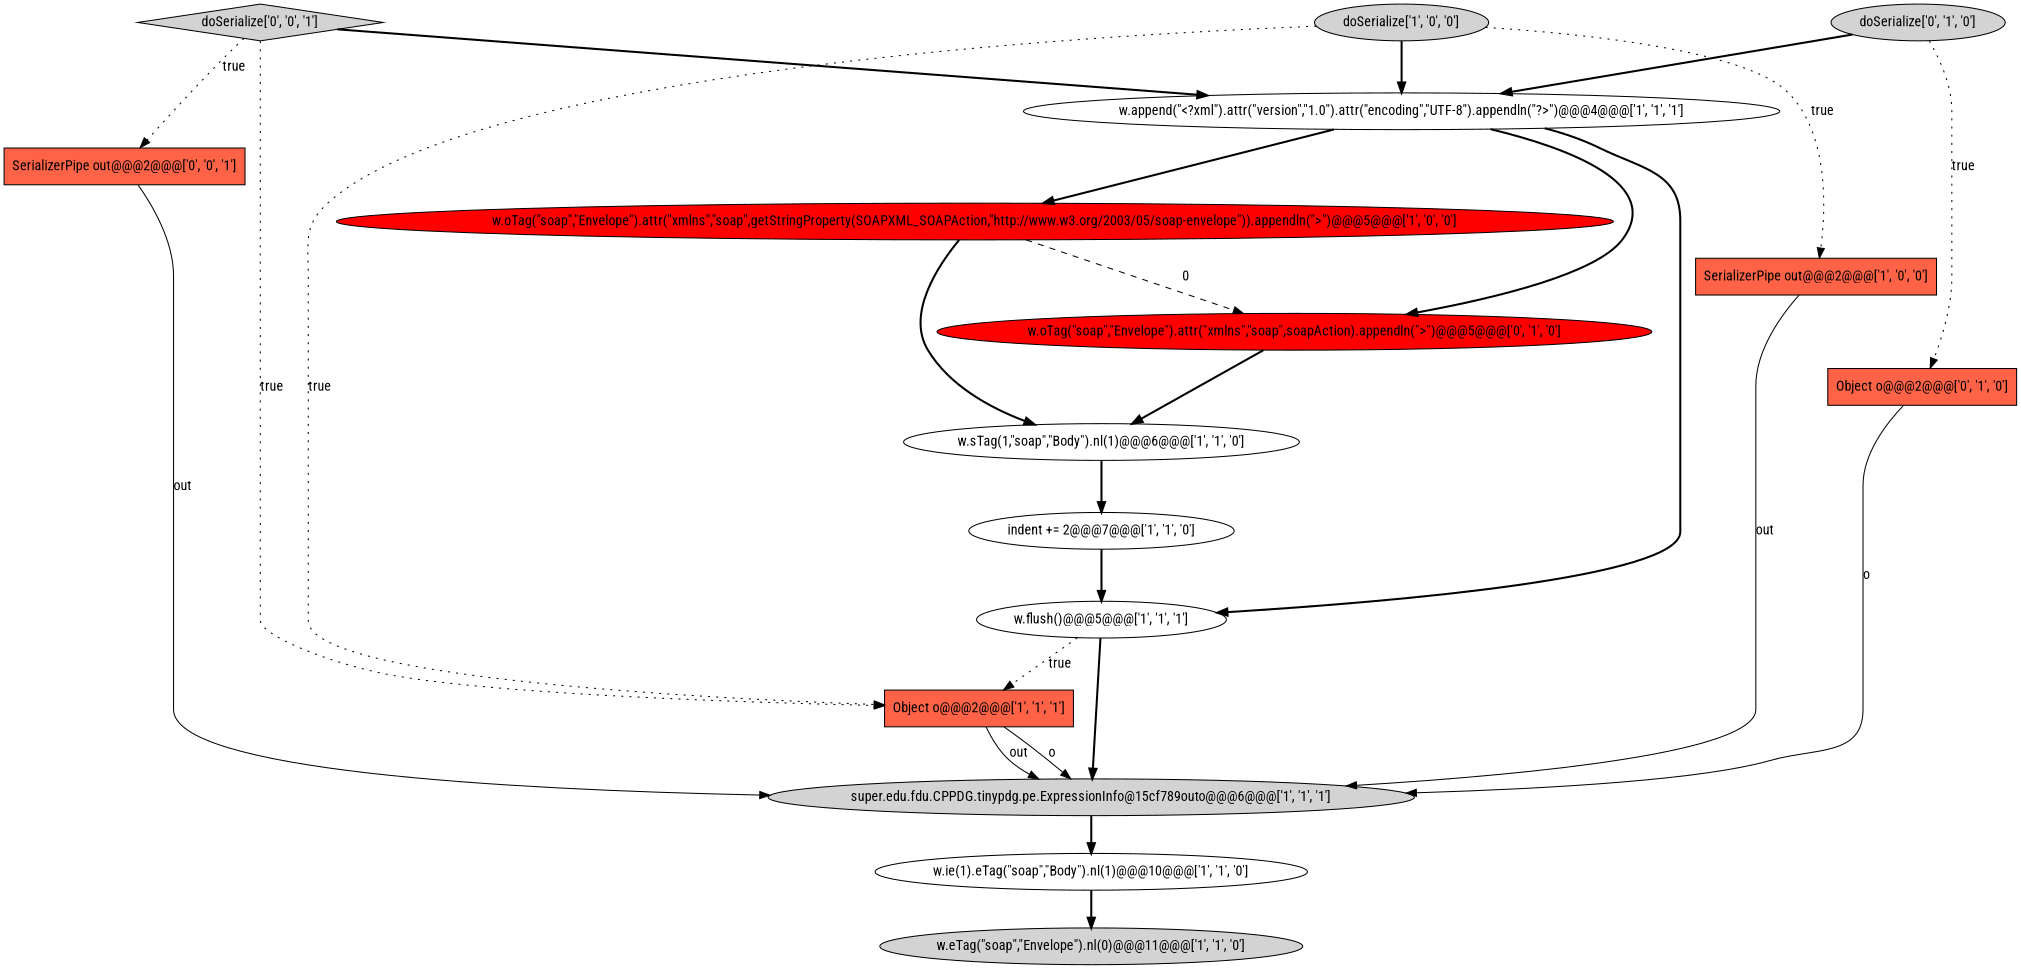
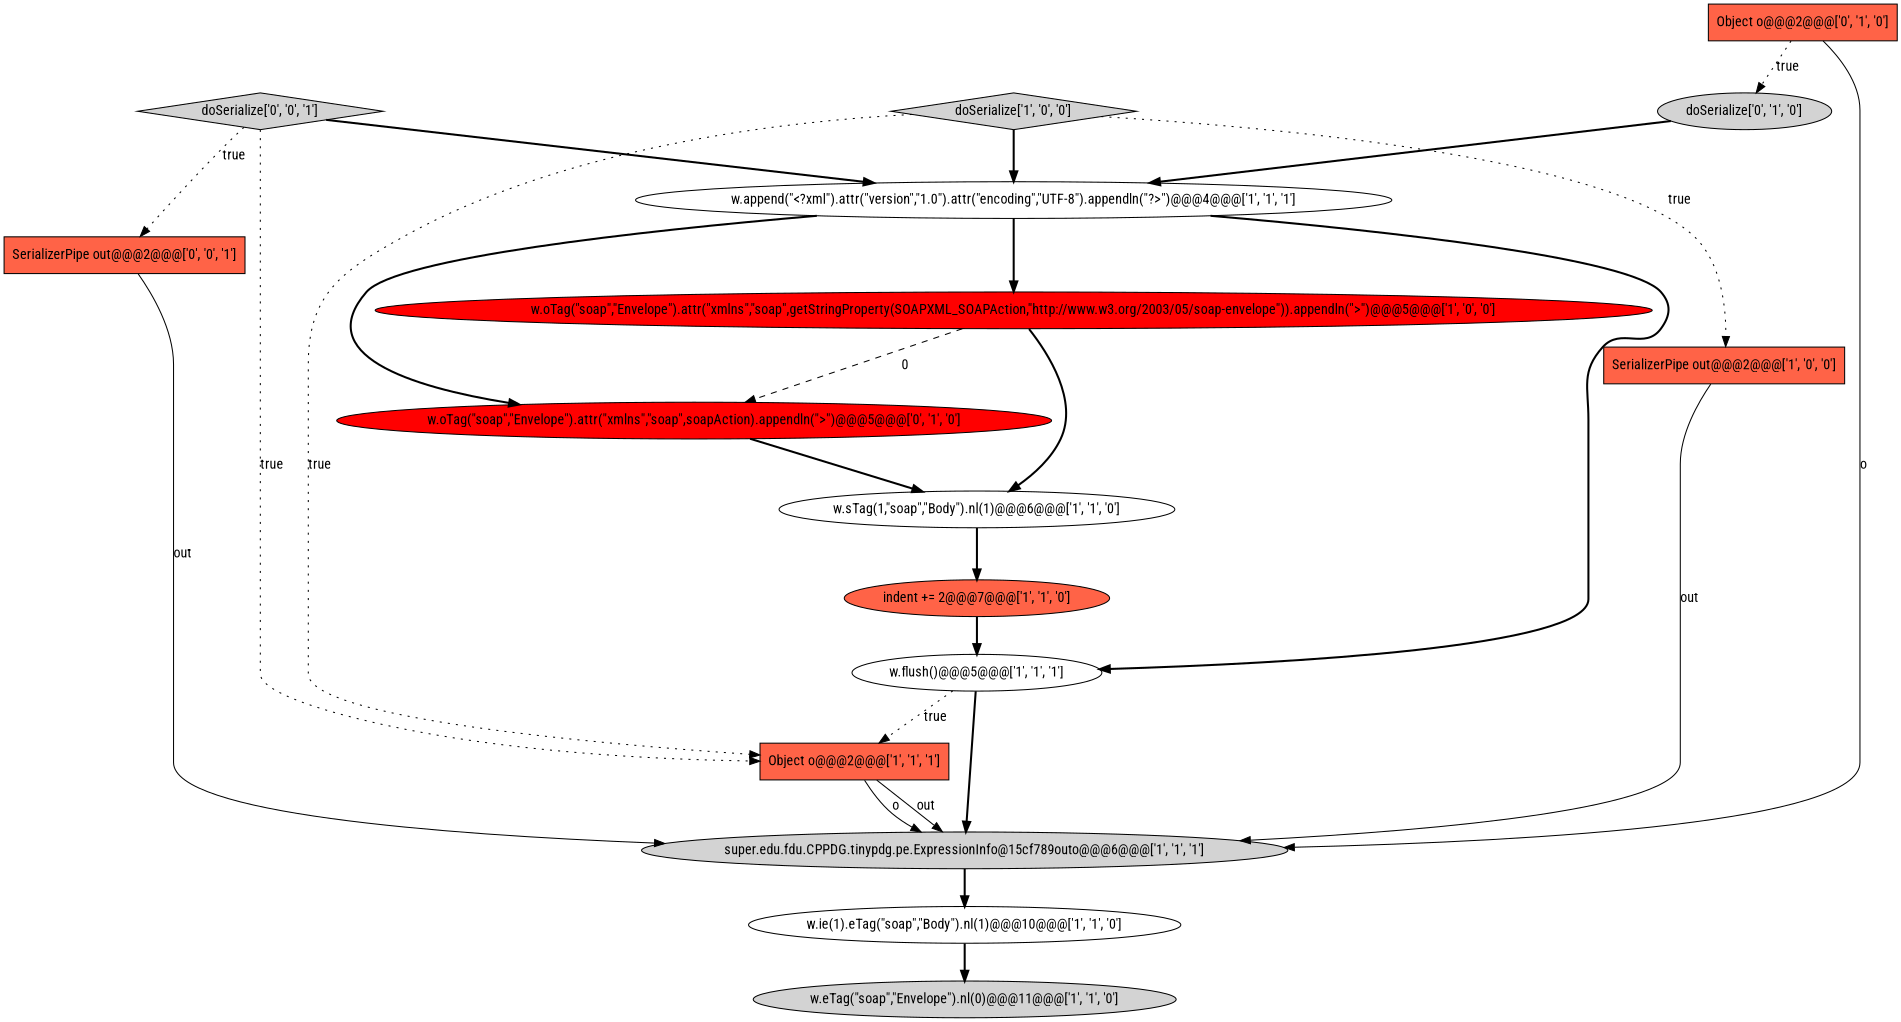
node "doSerialize['1', '0', '0']": shape ellipse -> diamond
edge "doSerialize['0', '1', '0']" -> "Object o@@@2@@@['0', '1', '0']": reversed
node "indent += 2@@@7@@@['1', '1', '0']": fillcolor white -> tomato
